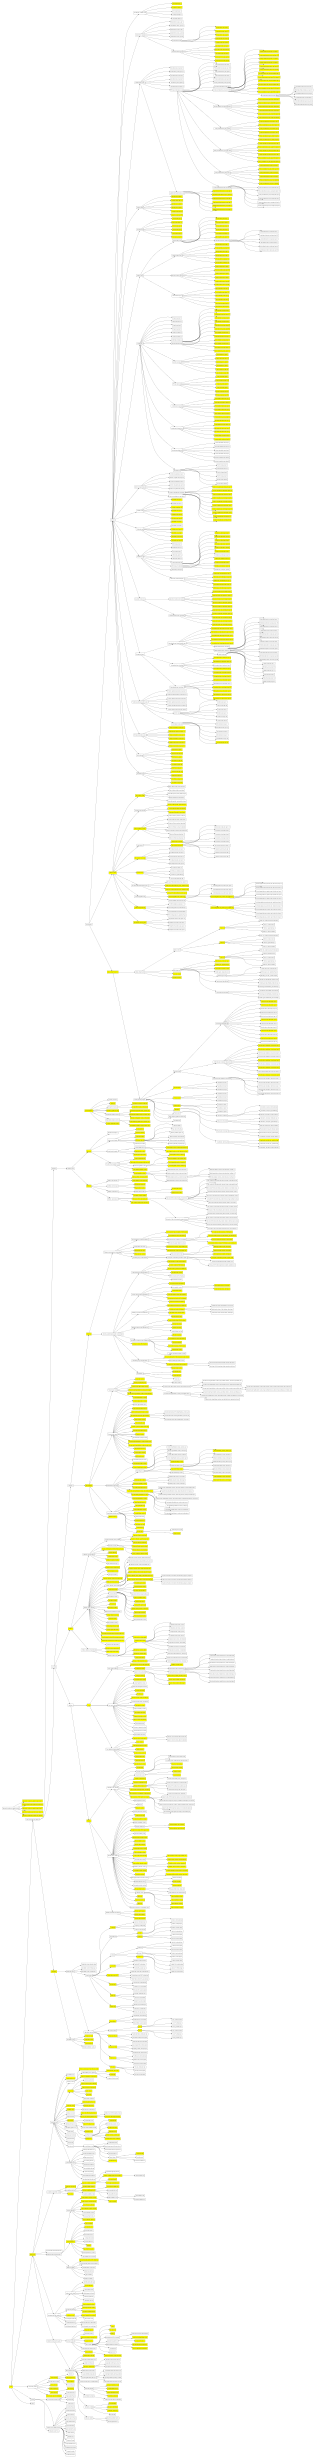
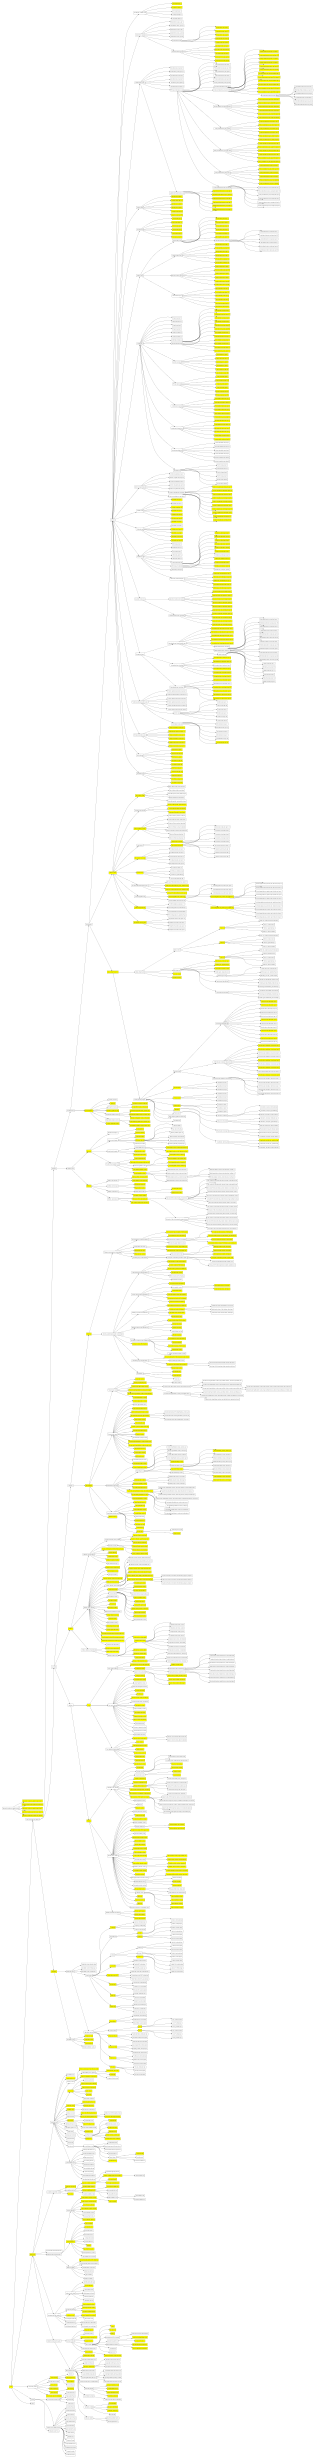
node "Cerebral cortex": added
